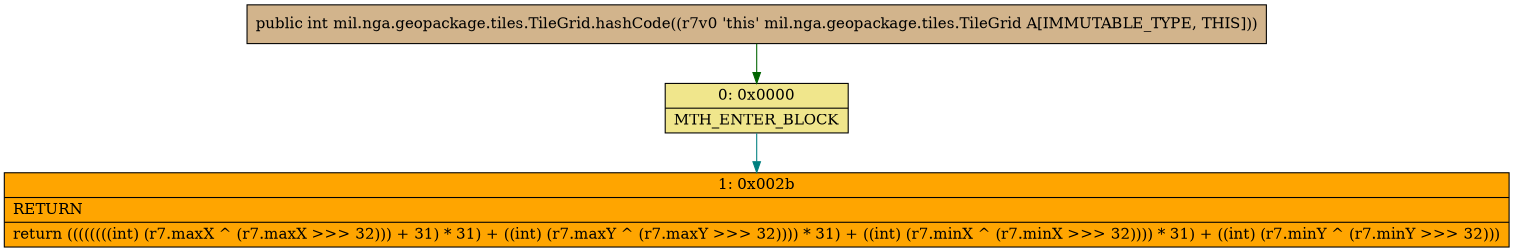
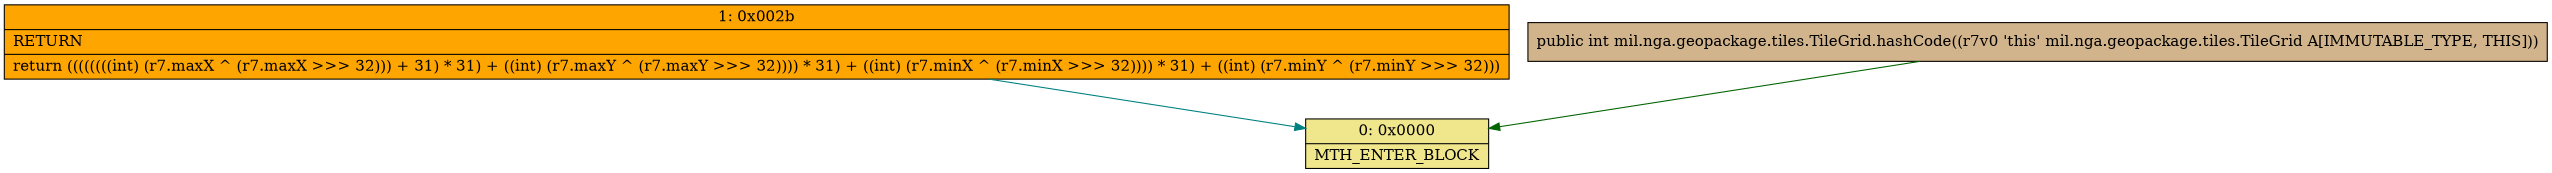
edge "0: 0x0000" -> "1: 0x002b": reversed
